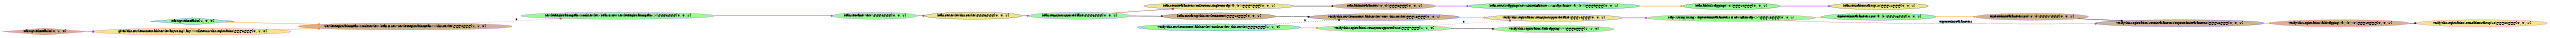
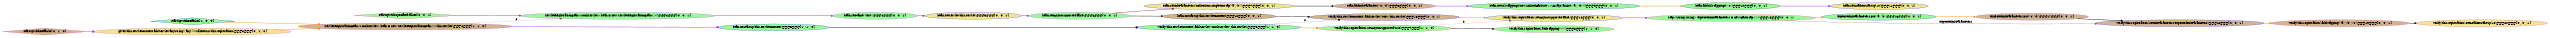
node "bean.setLoadOnStartup(10)@@@11@@@['0', '0', '1']": color black -> blue
node "startupWithSpecifiedValues['0', '0', '1']": added
node "bean.setServlet(this.servlet)@@@5@@@['0', '0', '1']": color black -> blue
node "bean.onStartup(this.servletContext)@@@5@@@['1', '1', '0']": added
